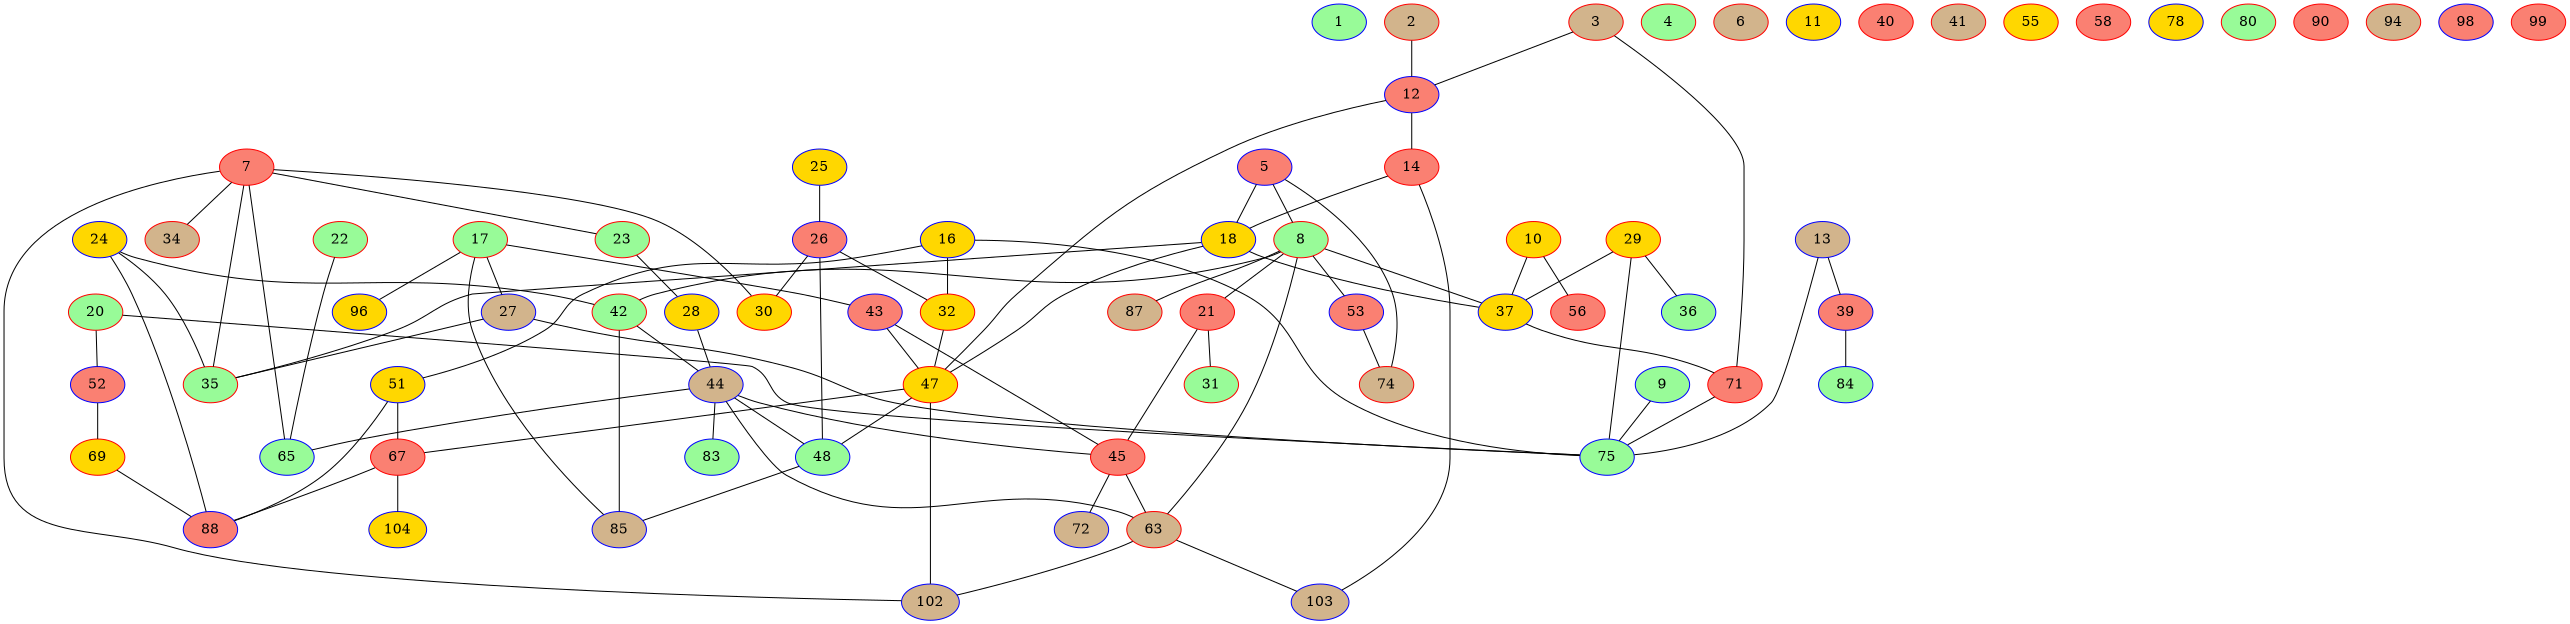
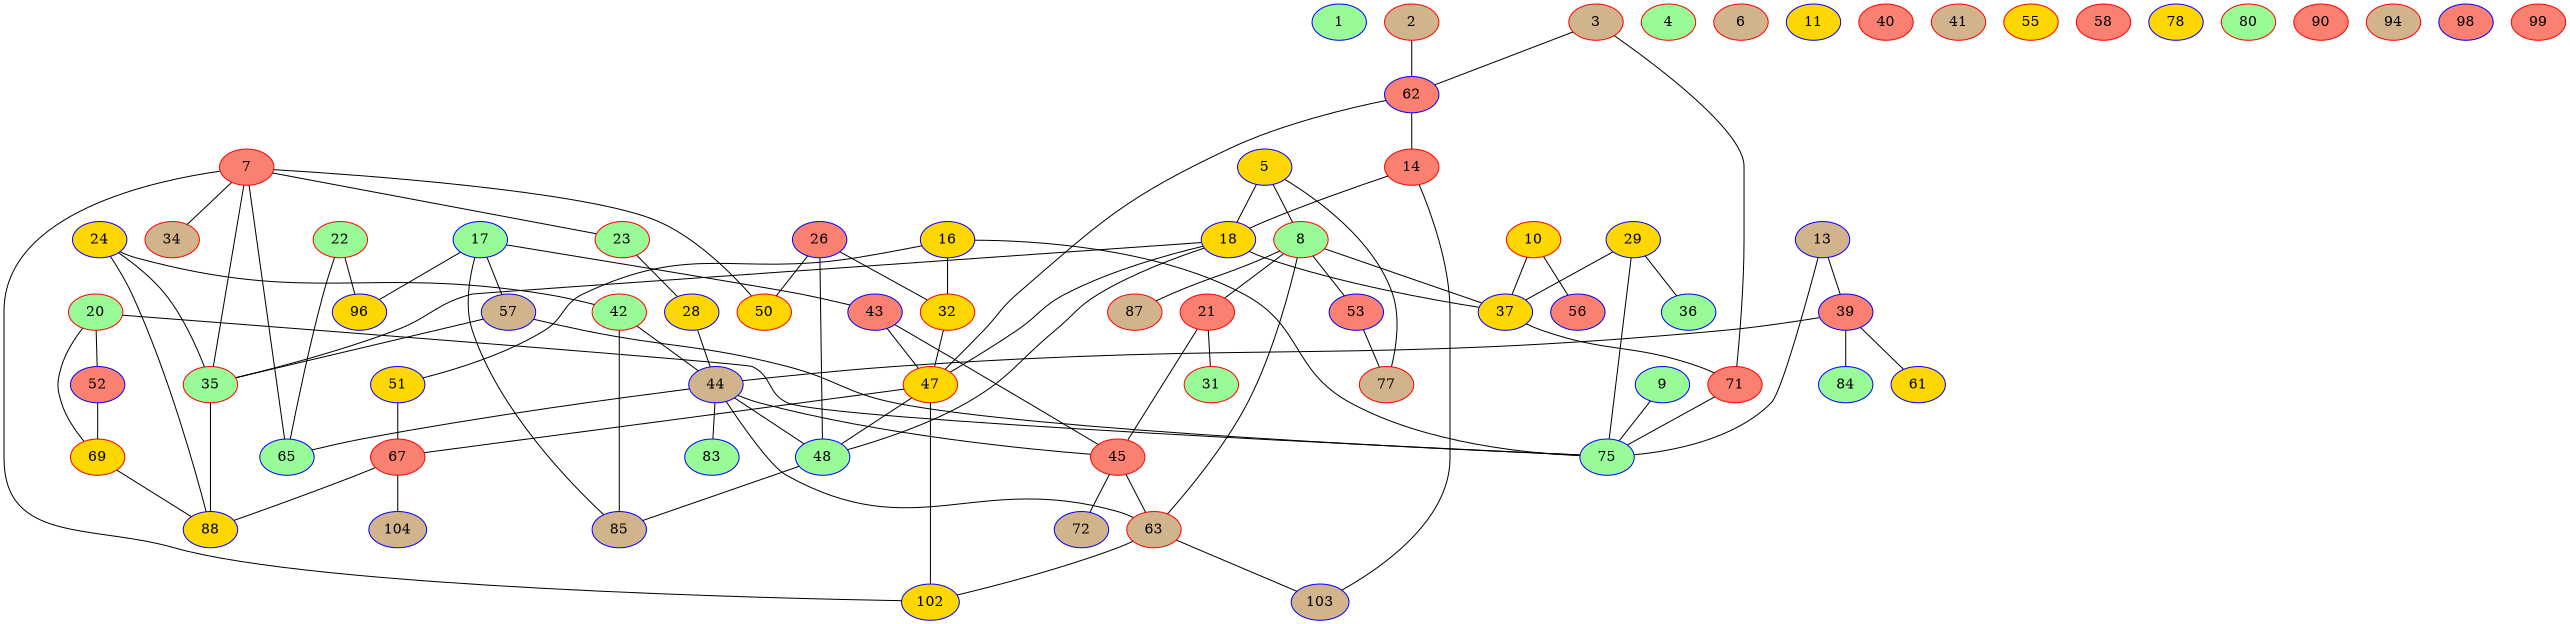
node "12": label "12" -> "62"
node "25": removed
node "5": fillcolor salmon -> gold
node "17": color red -> blue
node "29": color red -> blue
edge "22" -- "96": added
edge "8" -- "42": removed
node "27": label "27" -> "57"
node "30": label "30" -> "50"
node "56": color red -> blue
edge "18" -- "48": added
edge "39" -- "44": added
edge "20" -- "69": added
node "74": label "74" -> "77"
node "61": added
edge "51" -- "88": now "35" -- "88"
node "88": fillcolor salmon -> gold
node "104": fillcolor gold -> tan
node "102": fillcolor tan -> gold
